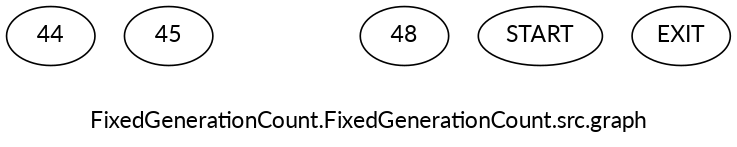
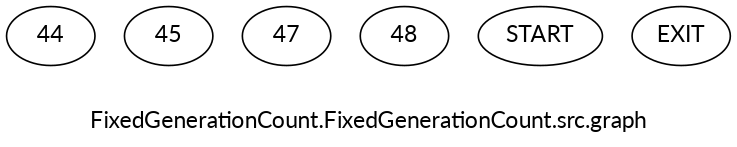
node "47": added
